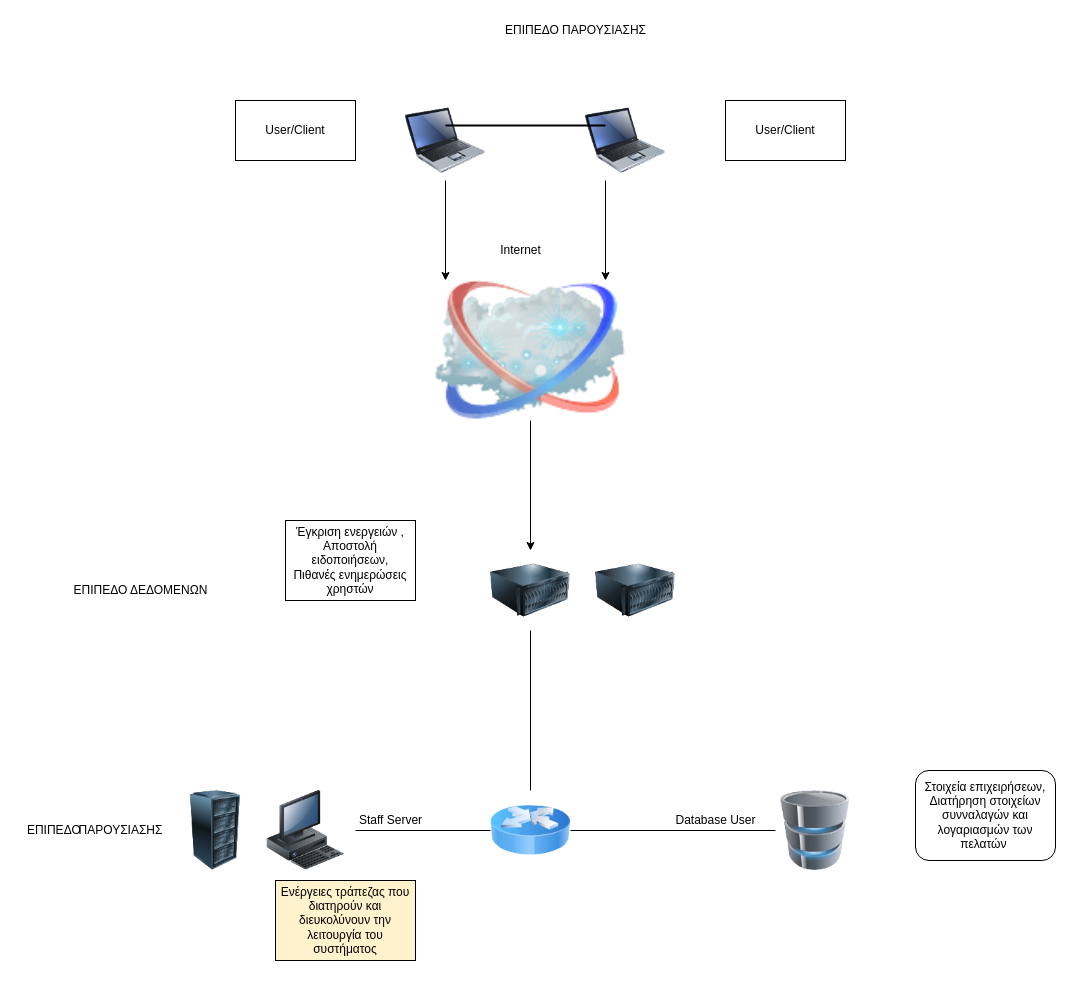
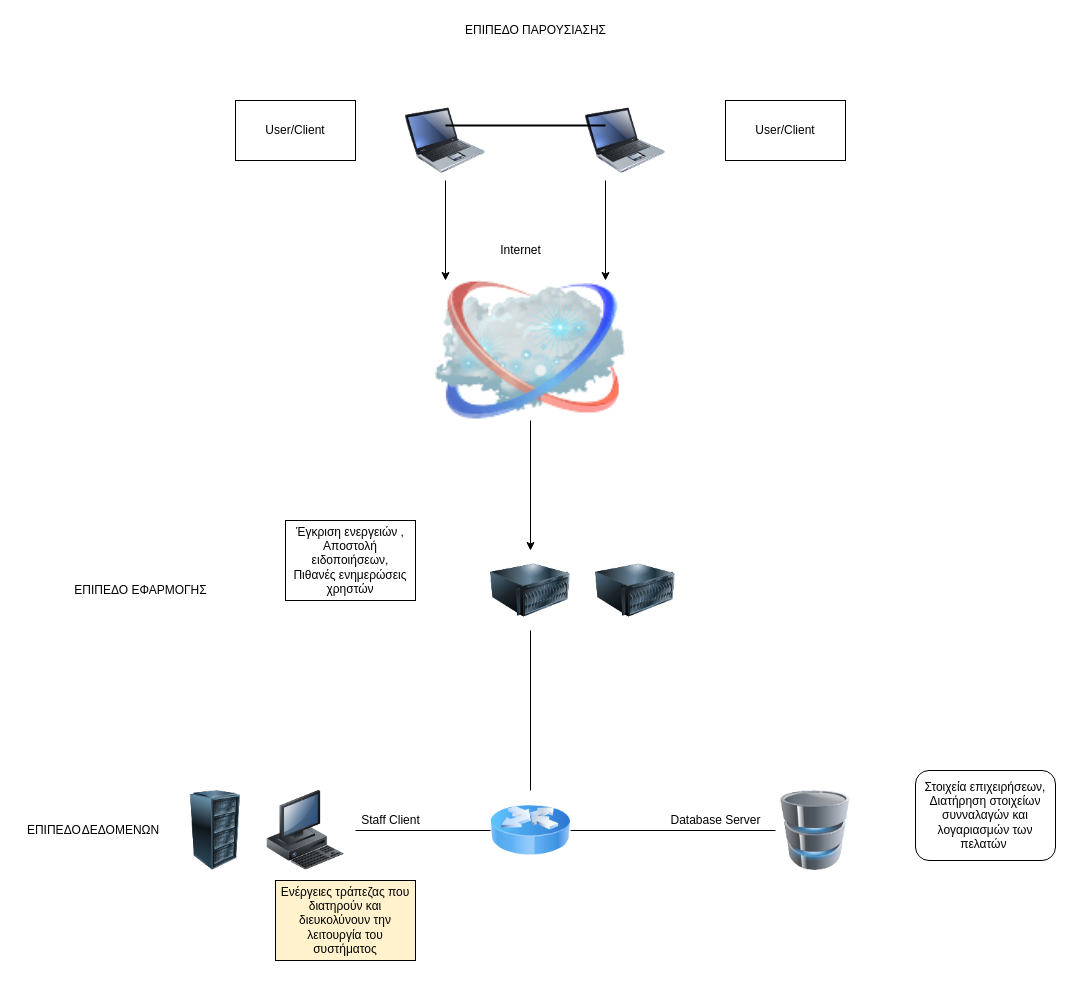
node "ΕΠΙΠΕΔΟ ΠΑΡΟΥΣΙΑΣΗΣ": moved (576, 31) -> (536, 31)
node "EΠΙΠΕΔΟ ΔΕΔΟΜΕΝΩΝ": label "EΠΙΠΕΔΟ ΔΕΔΟΜΕΝΩΝ" -> "EΠΙΠΕΔΟ ΕΦΑΡΜΟΓΗΣ"
node "Staff Server": label "Staff Server" -> "Staff Client"
node "Database User": label "Database User" -> "Database Server"
node "ΠΑΡΟΥΣΙΑΣΗΣ": label "ΠΑΡΟΥΣΙΑΣΗΣ" -> "ΔΕΔΟΜΕΝΩΝ"
